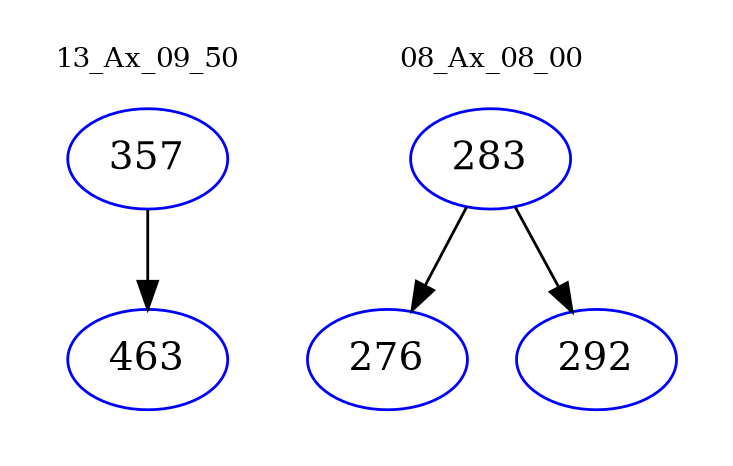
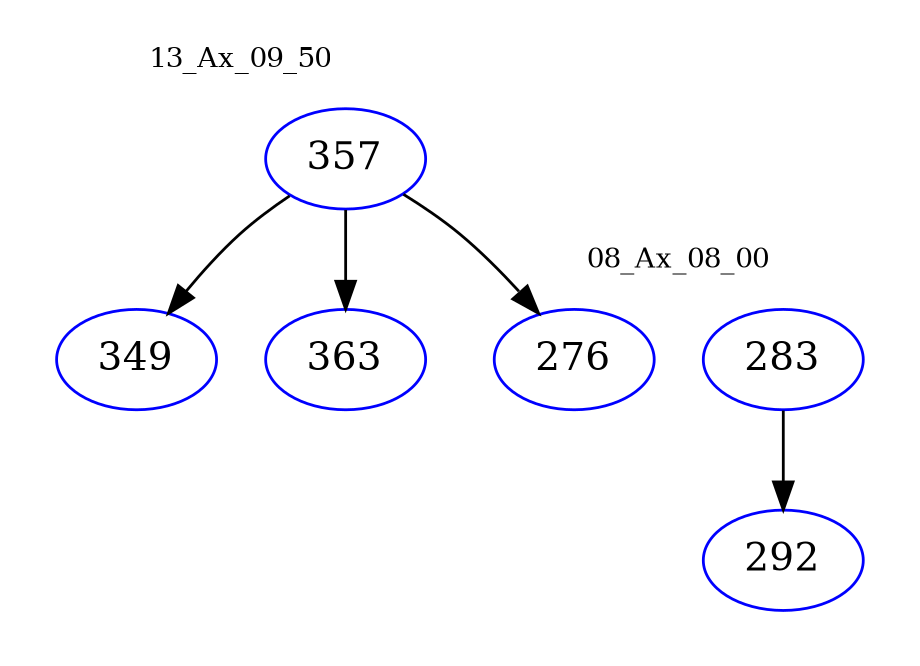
edge "283" -> "276": now "357" -> "276"
node "349": added
node "463": label "463" -> "363"
